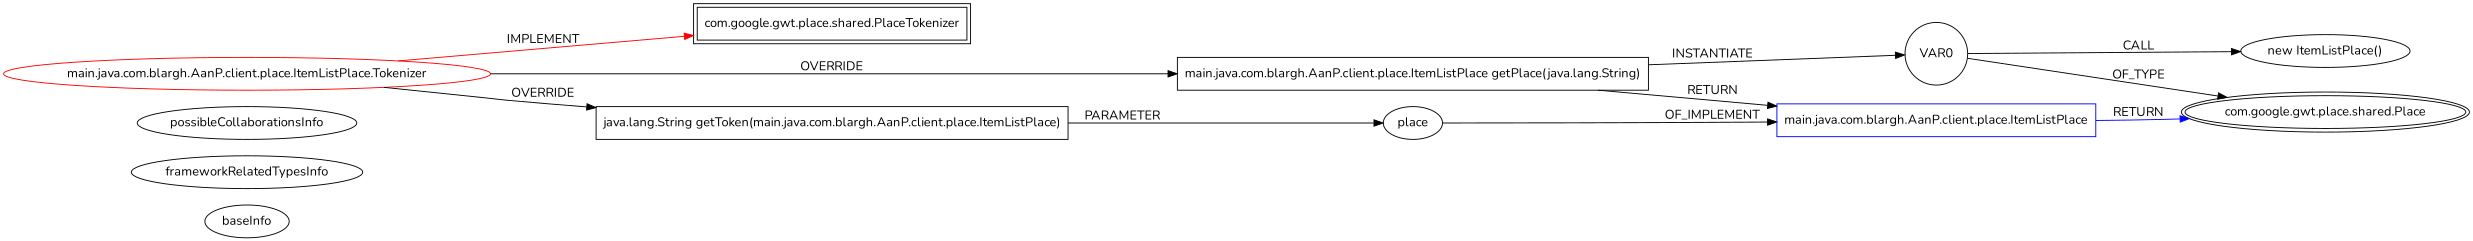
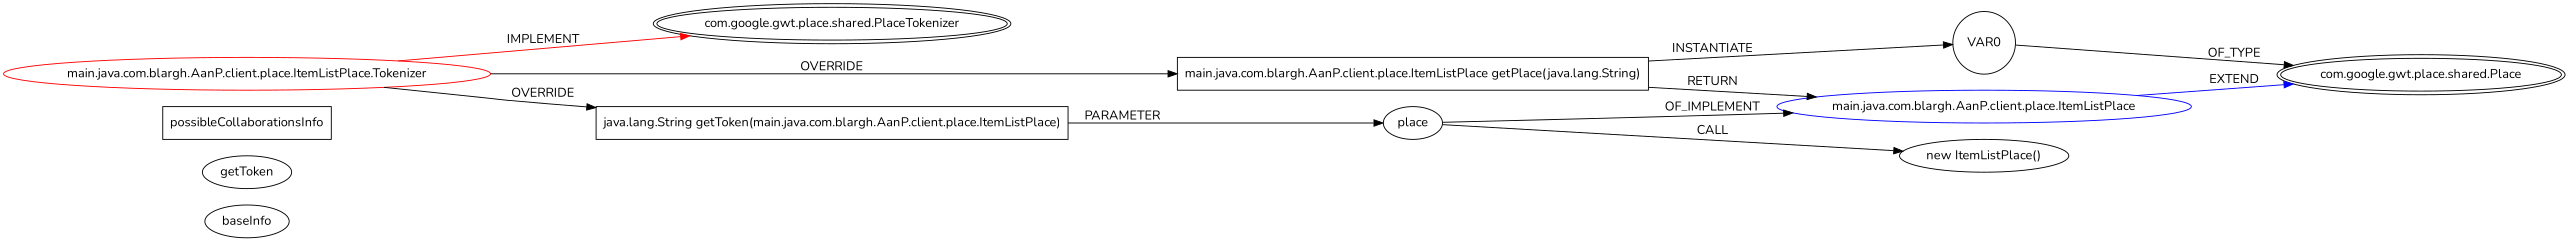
node "com.google.gwt.place.shared.PlaceTokenizer": shape box -> ellipse
edge "VAR0" -> "new ItemListPlace()": now "place" -> "new ItemListPlace()"
edge "main.java.com.blargh.AanP.client.place.ItemListPlace" -> "com.google.gwt.place.shared.Place": label "RETURN" -> "EXTEND"
node "main.java.com.blargh.AanP.client.place.ItemListPlace": shape box -> ellipse
node "possibleCollaborationsInfo": shape ellipse -> box
node "frameworkRelatedTypesInfo": label "frameworkRelatedTypesInfo" -> "getToken"
